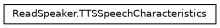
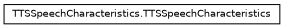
node "ReadSpeaker.TTSSpeechCharacteristics": label "ReadSpeaker.TTSSpeechCharacteristics" -> "TTSSpeechCharacteristics.TTSSpeechCharacteristics"
